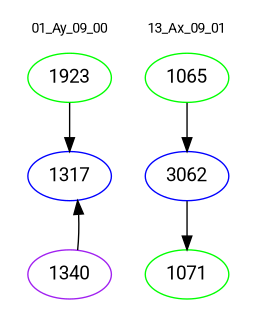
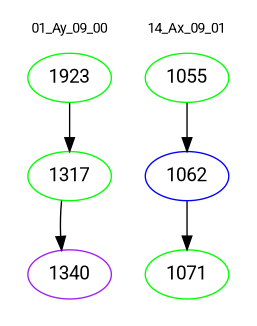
cluster "13_Ax_09_01": label "13_Ax_09_01" -> "14_Ax_09_01"
node "1065": label "1065" -> "1055"
node "1317": color blue -> green
node "3062": label "3062" -> "1062"
edge "1340" -> "1317": reversed
